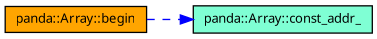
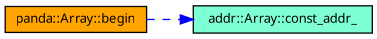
node "panda::Array::const_addr_": label "panda::Array::const_addr_" -> "addr::Array::const_addr_"
